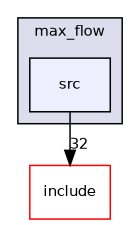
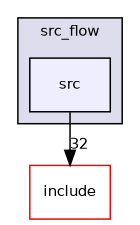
cluster "max_flow": label "max_flow" -> "src_flow"
